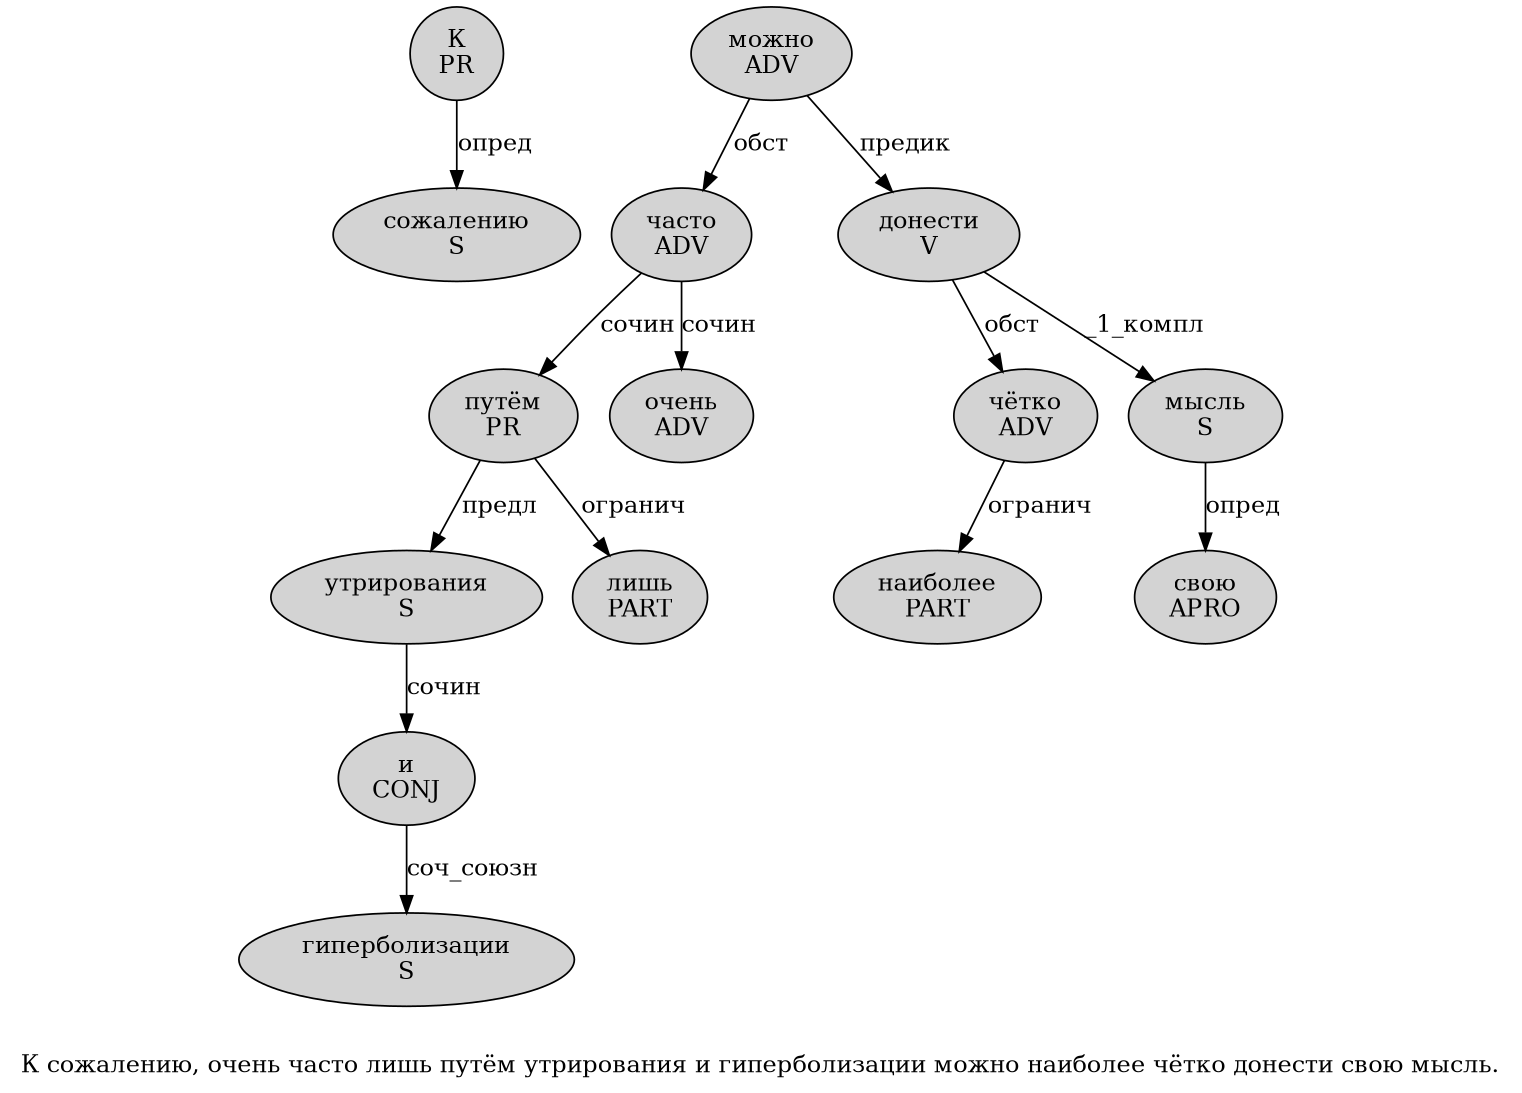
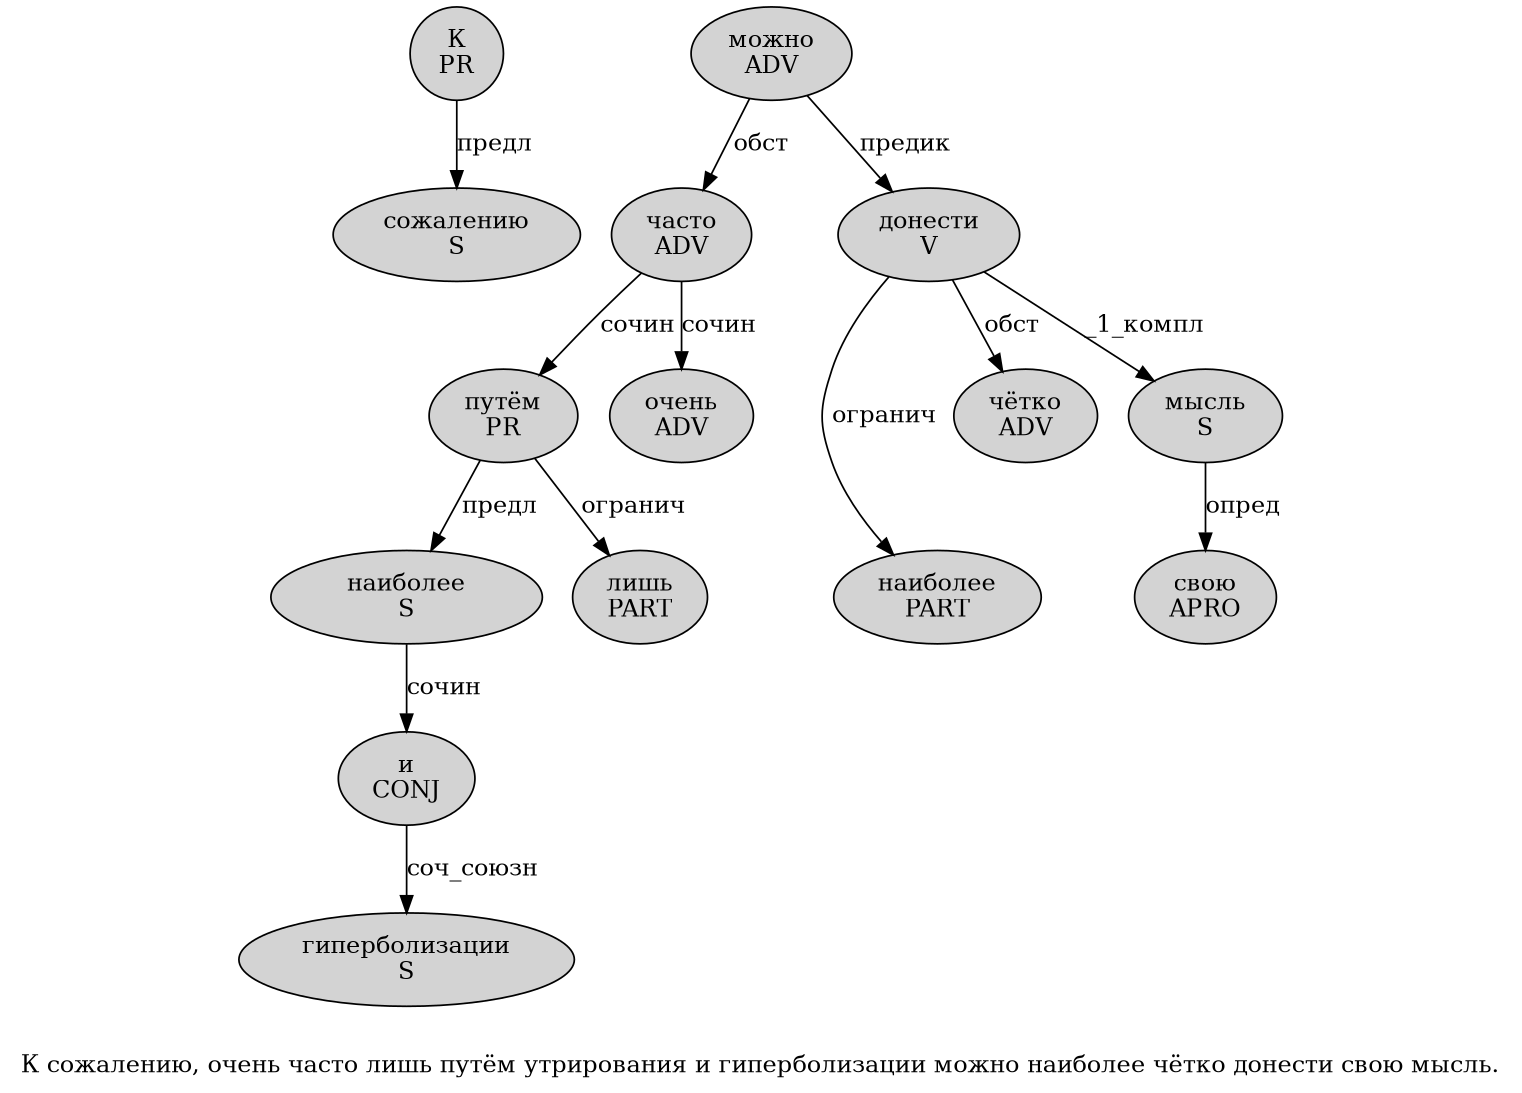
edge "К PR" -> "сожалению S": label "опред" -> "предл"
edge "чётко ADV" -> "наиболее PART": now "донести V" -> "наиболее PART"
node "утрирования S": label "утрирования S" -> "наиболее S"
